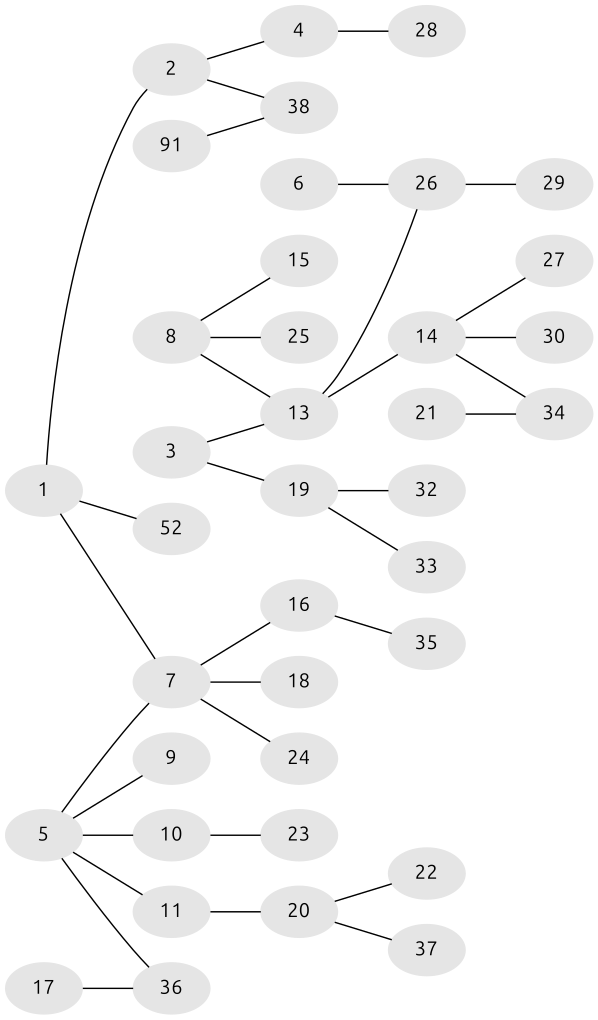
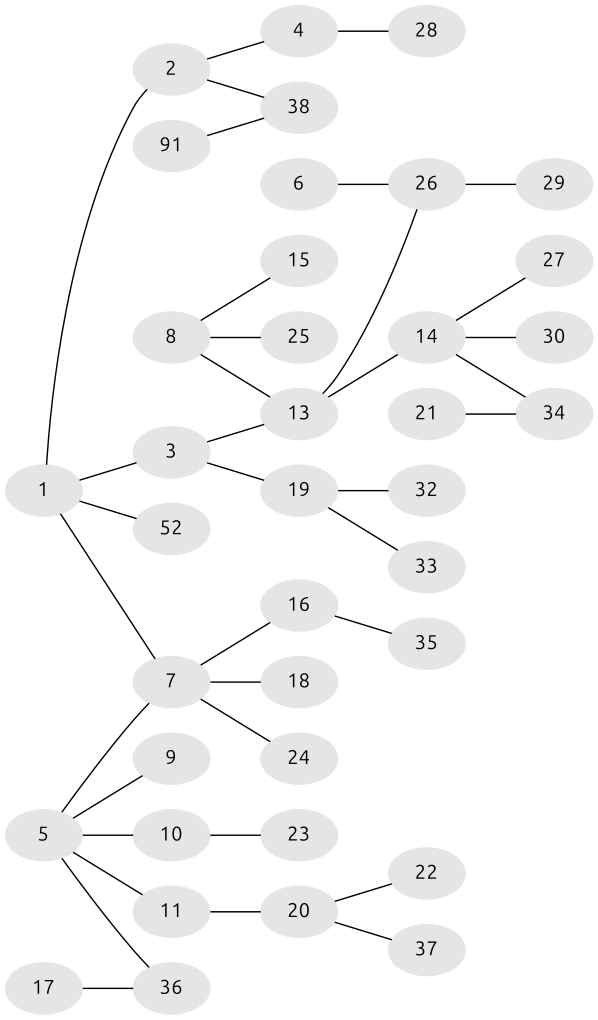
edge "3" -- "1": added
